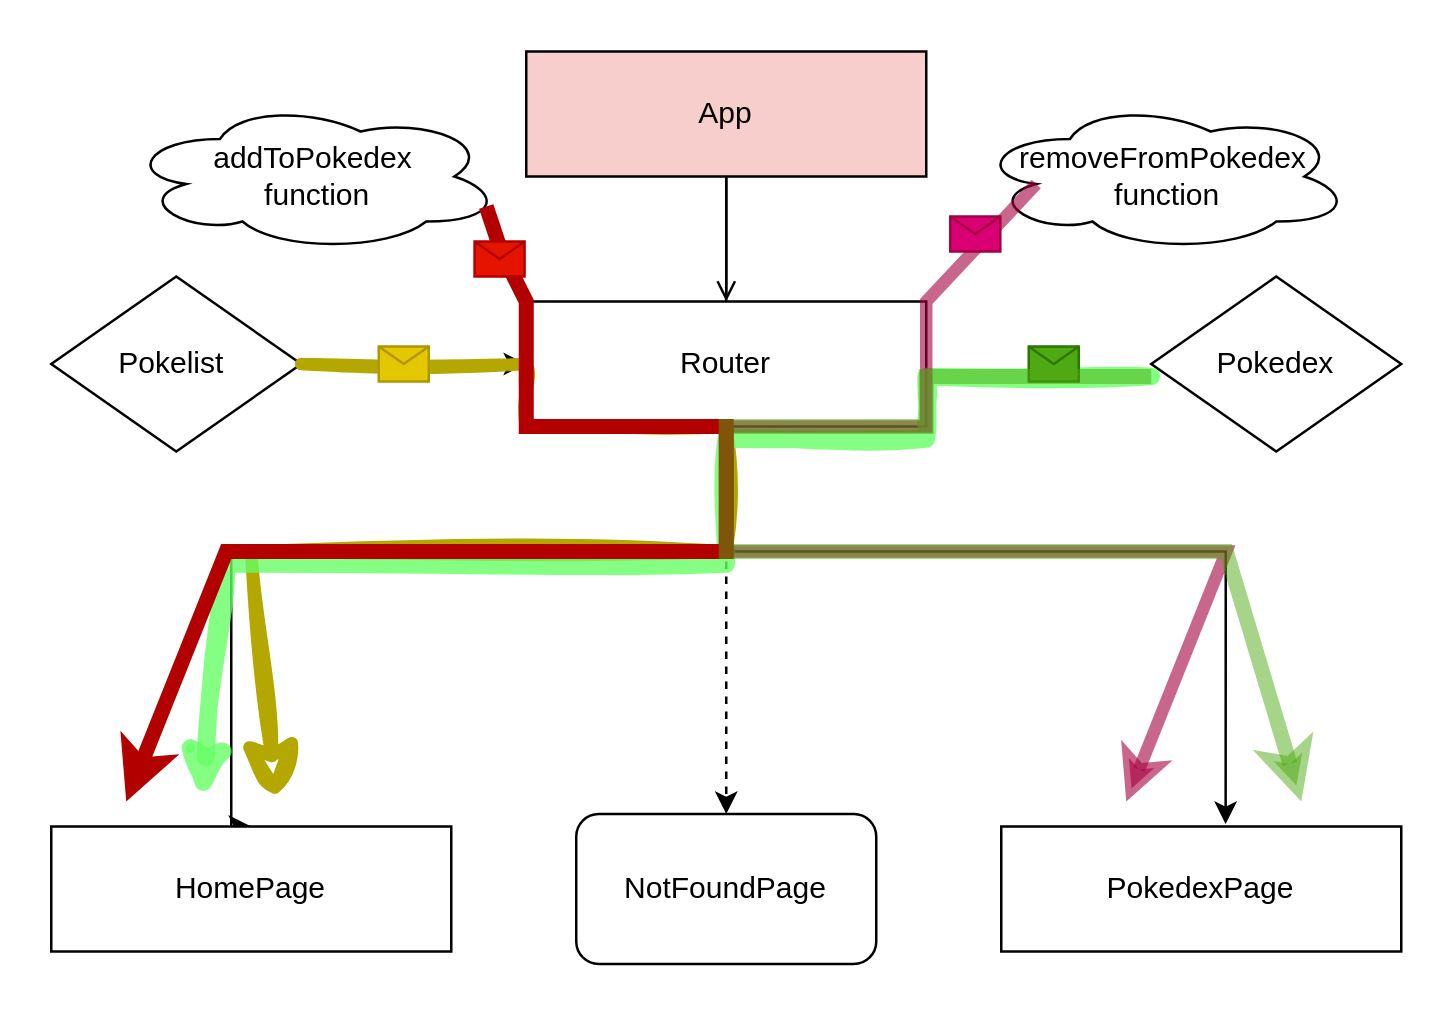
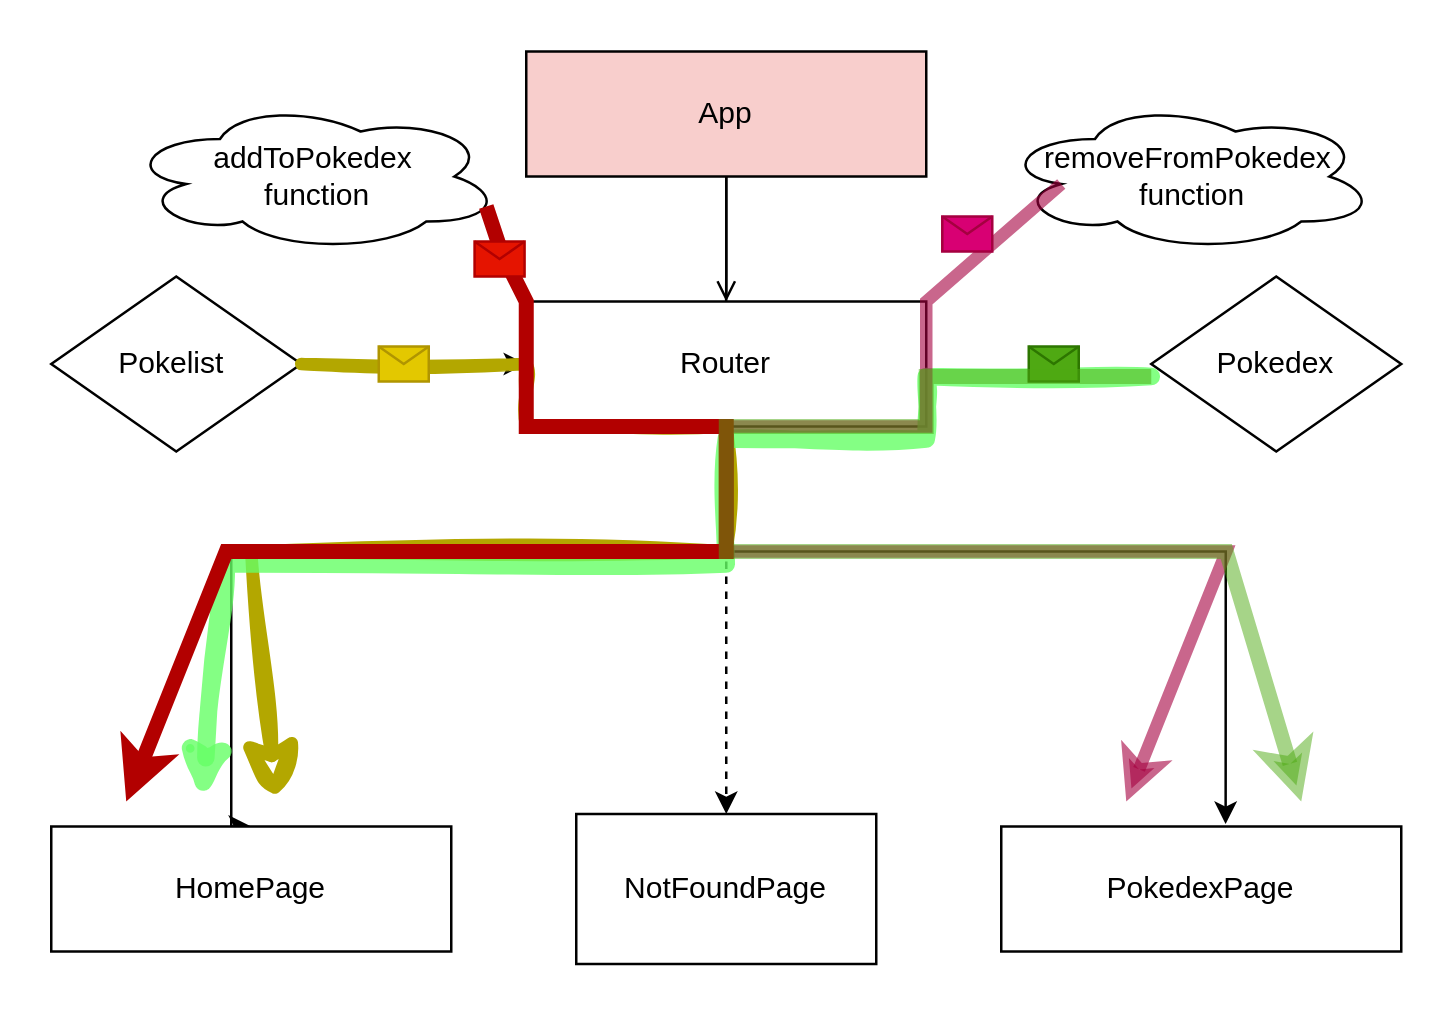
node "removeFromPokedex function": moved (1164, 176) -> (1189, 176)
node "NotFoundPage": shape rounded rectangle -> rectangle
